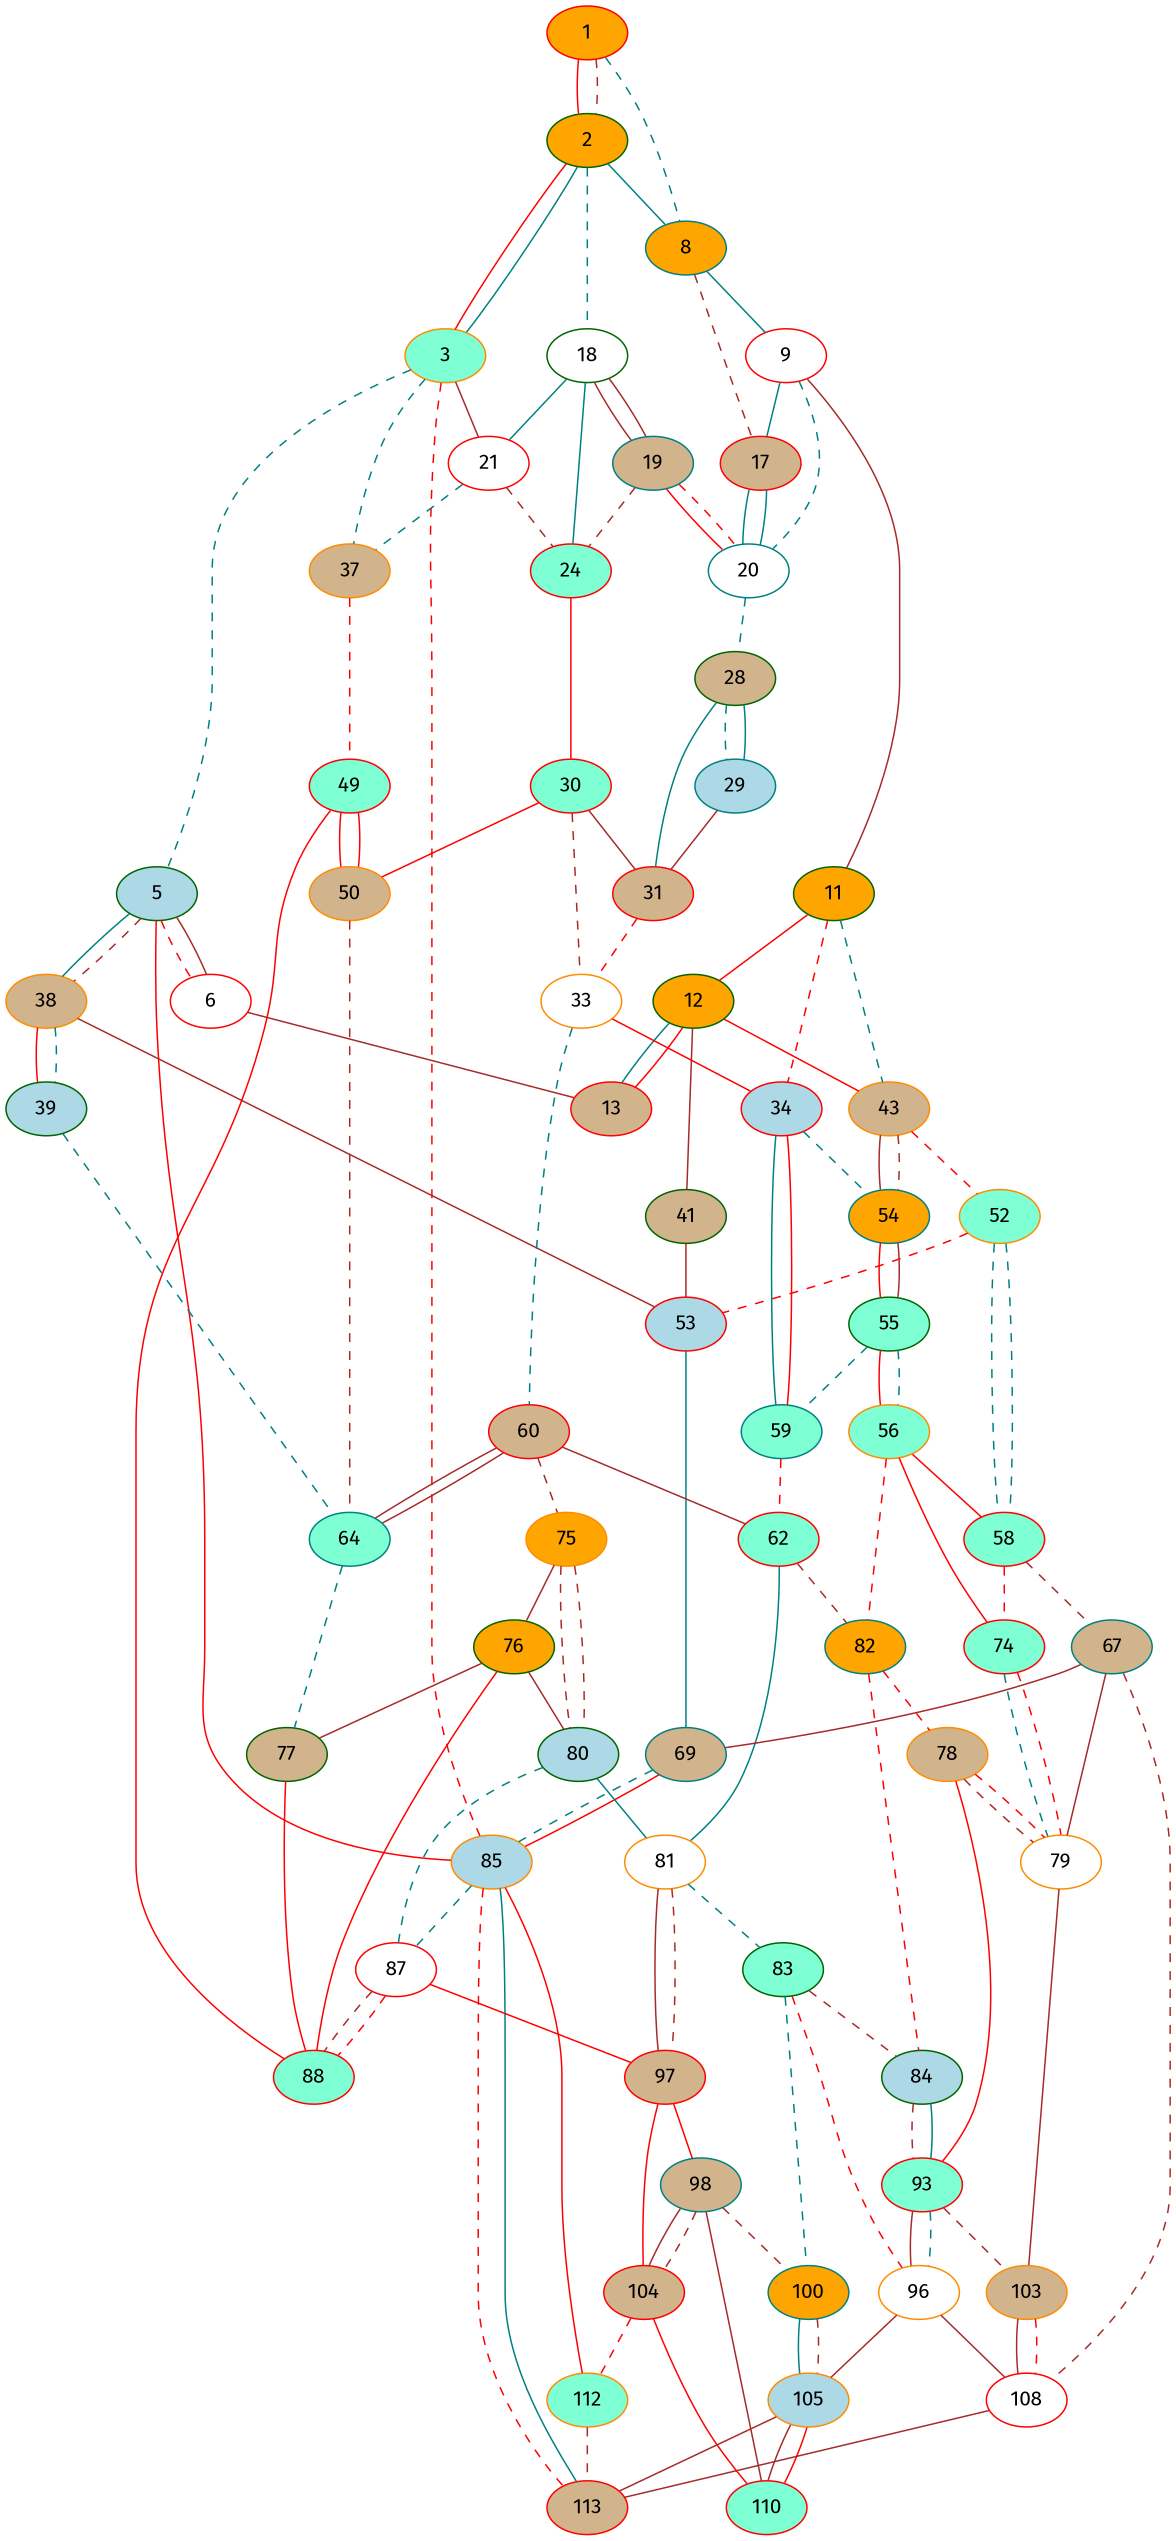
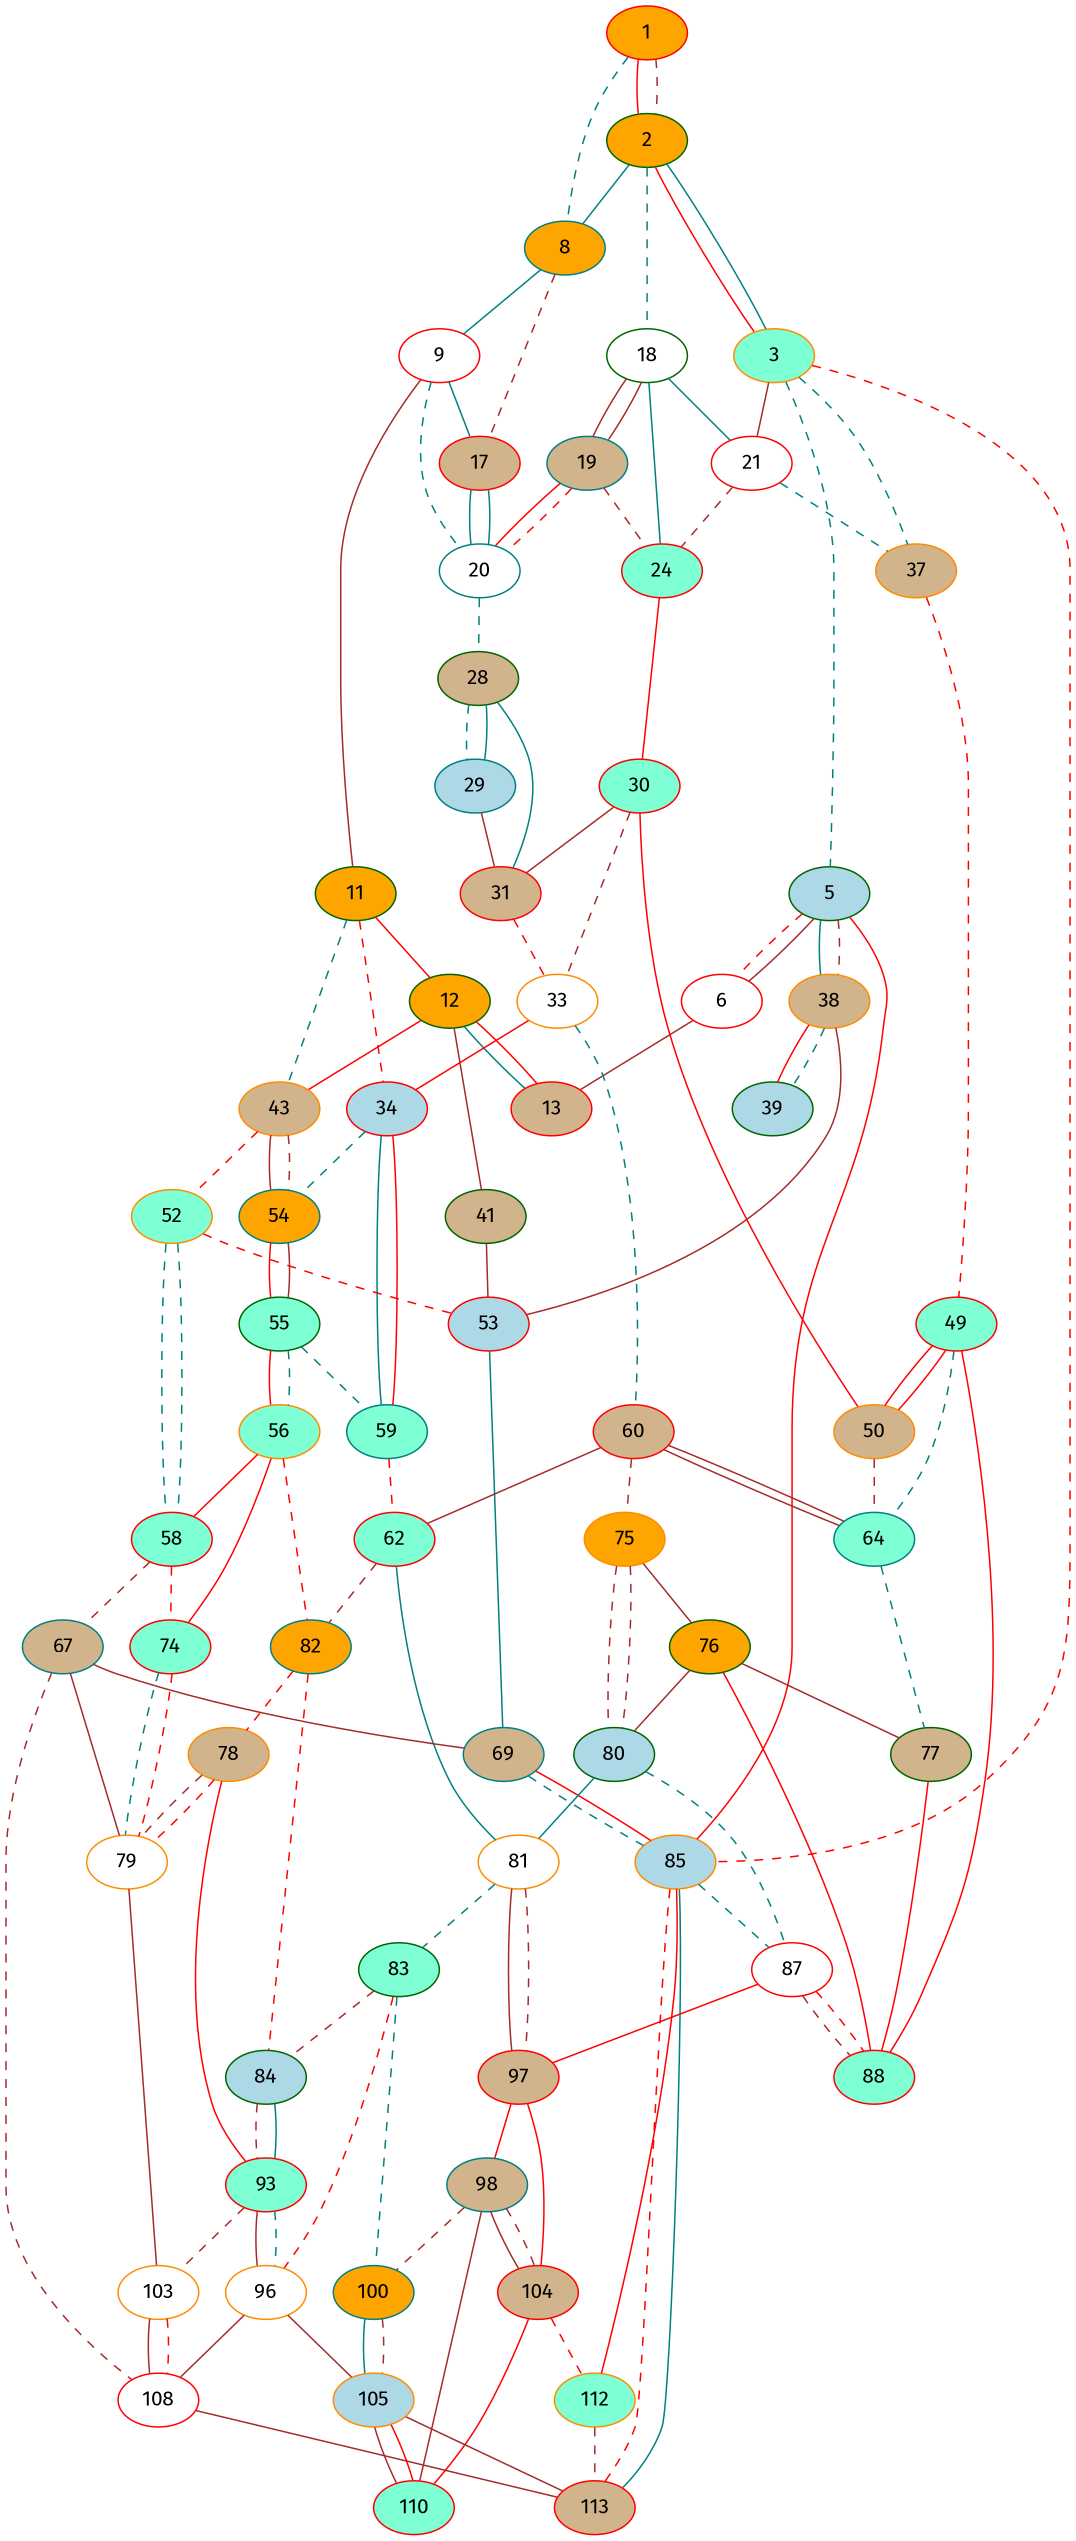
edge "39" -- "64": now "49" -- "64"
node "103": fillcolor tan -> white
